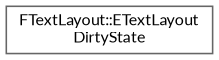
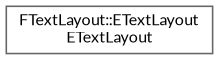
node "FTextLayout::ETextLayout DirtyState": label "FTextLayout::ETextLayout DirtyState" -> "FTextLayout::ETextLayout ETextLayout"
